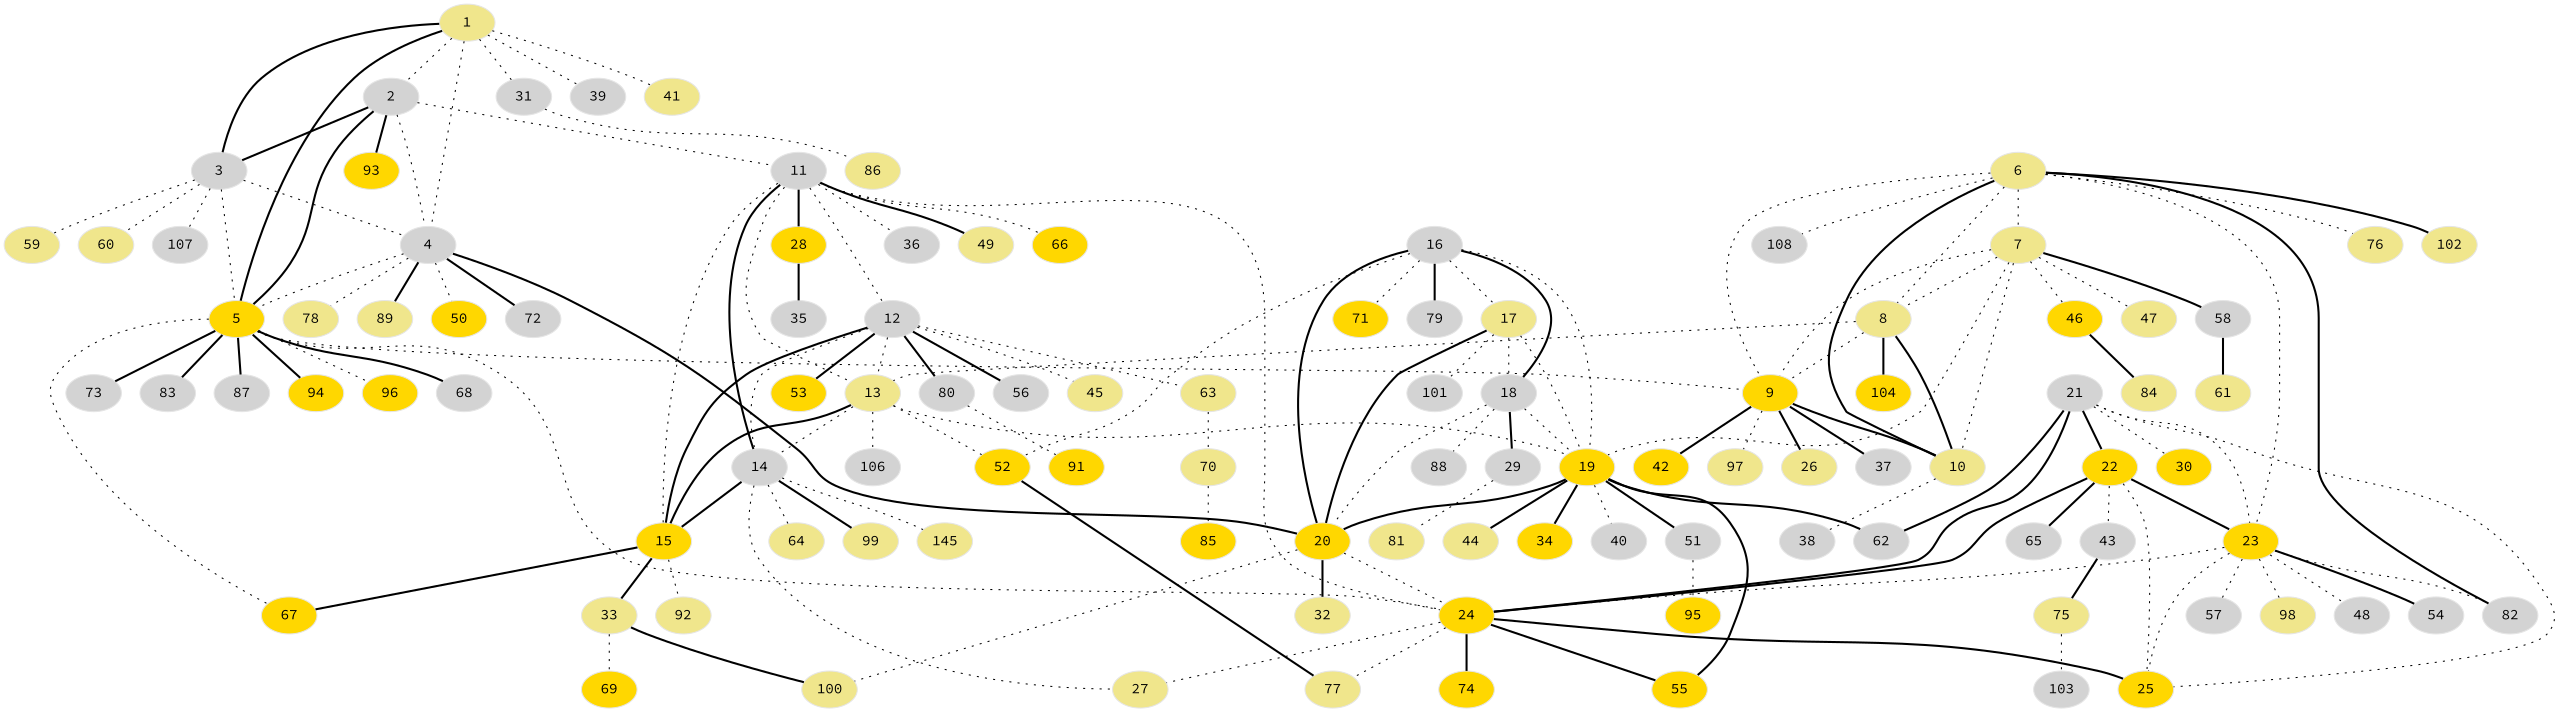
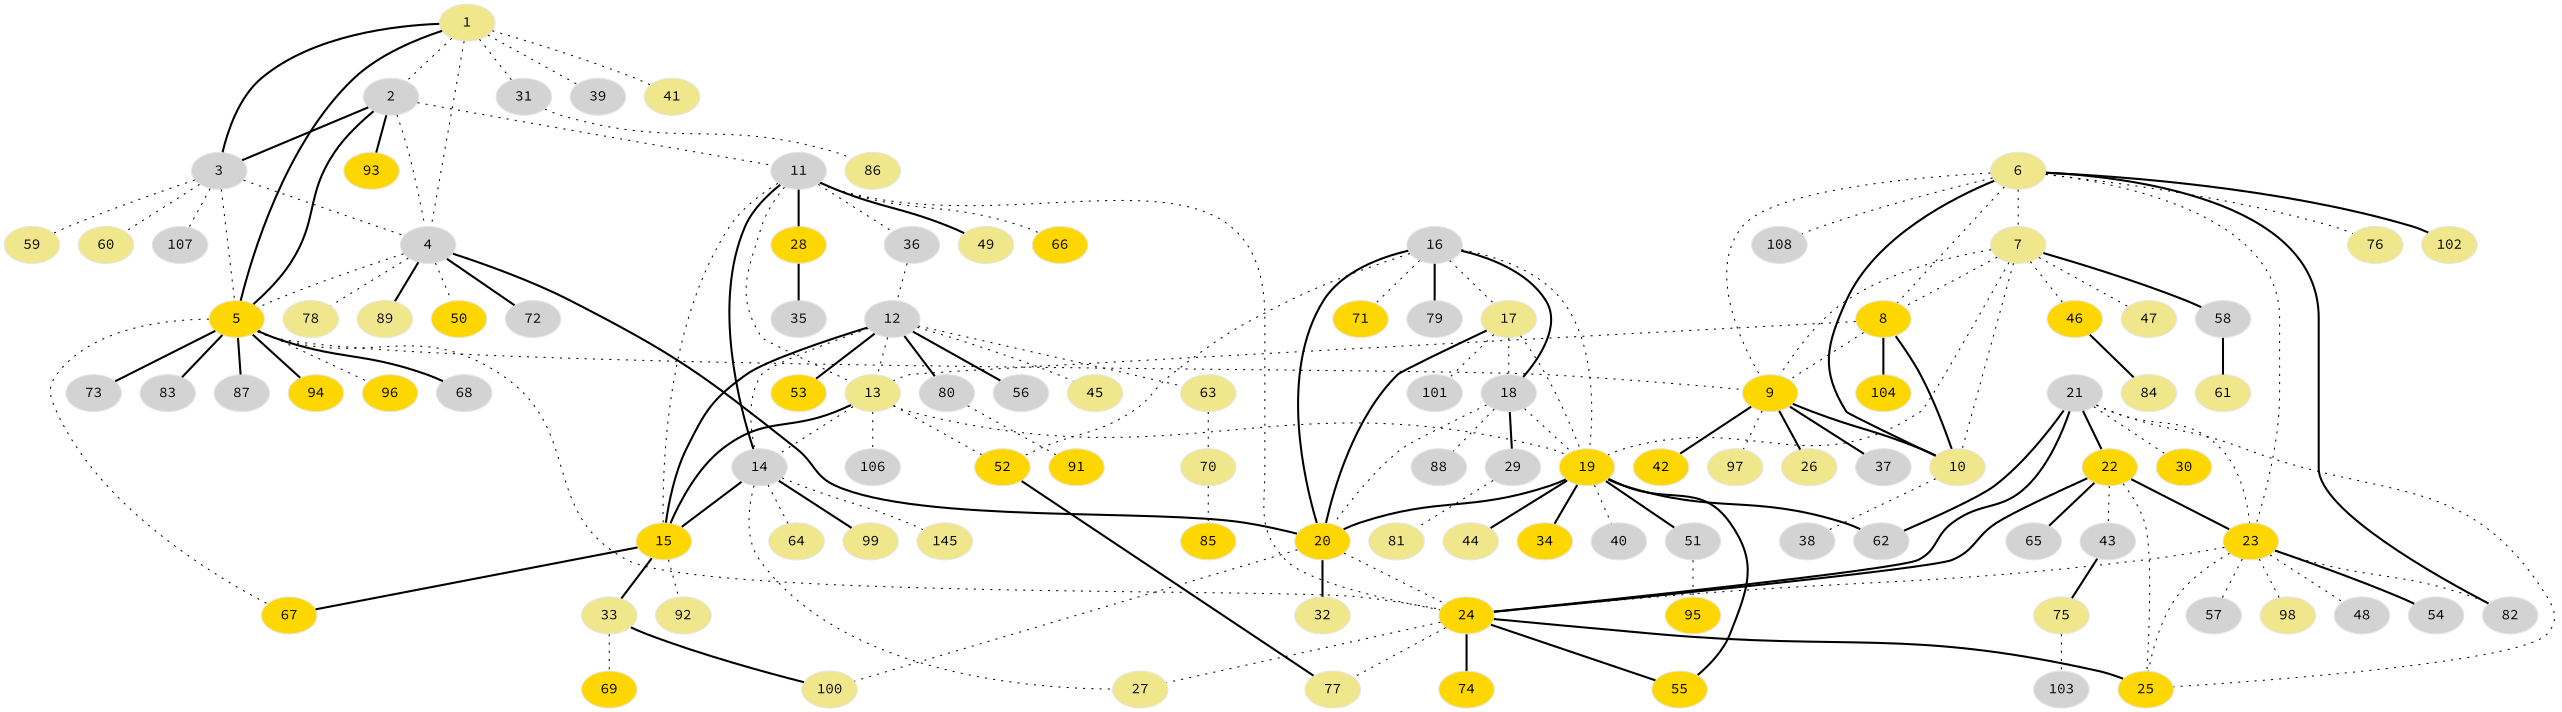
edge "11" -- "12": now "36" -- "12"
node "8": fillcolor khaki -> gold
